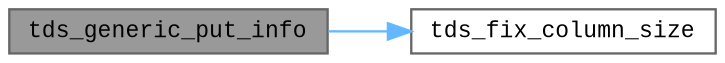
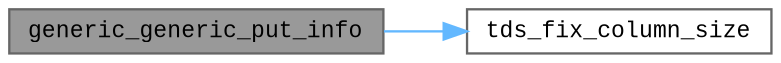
node "tds_generic_put_info": label "tds_generic_put_info" -> "generic_generic_put_info"
